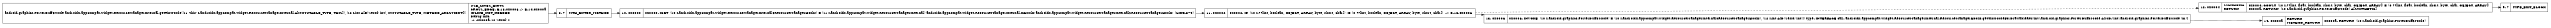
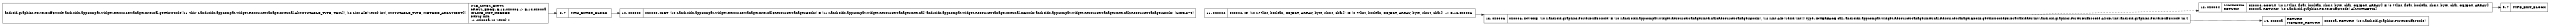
edge "11: 0x0002" -> "12: 0x0004": now "13: 0x0006" -> "12: 0x0004"
node "8: ?": text "MTH_ENTER_METHOD" -> "MTH_ENTER_BLOCK"
edge "10: 0x0000" -> "11: 0x0002": removed
